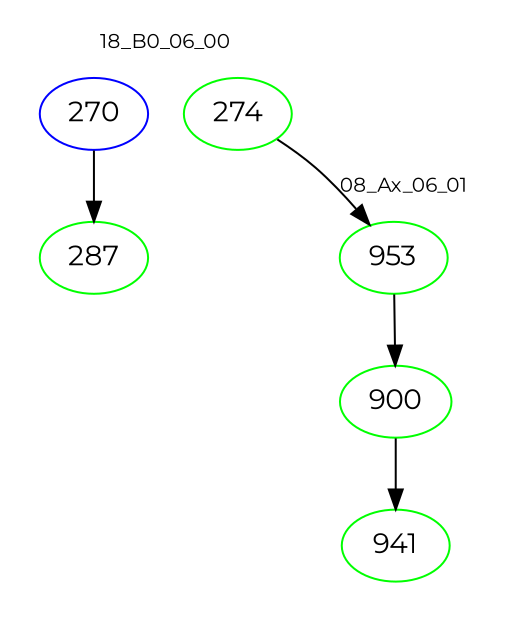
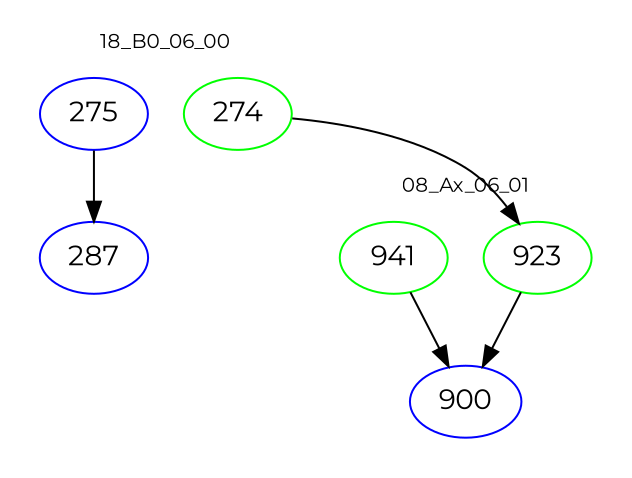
node "270": label "270" -> "275"
node "287": color green -> blue
node "953": label "953" -> "923"
node "900": color green -> blue
edge "900" -> "941": reversed
